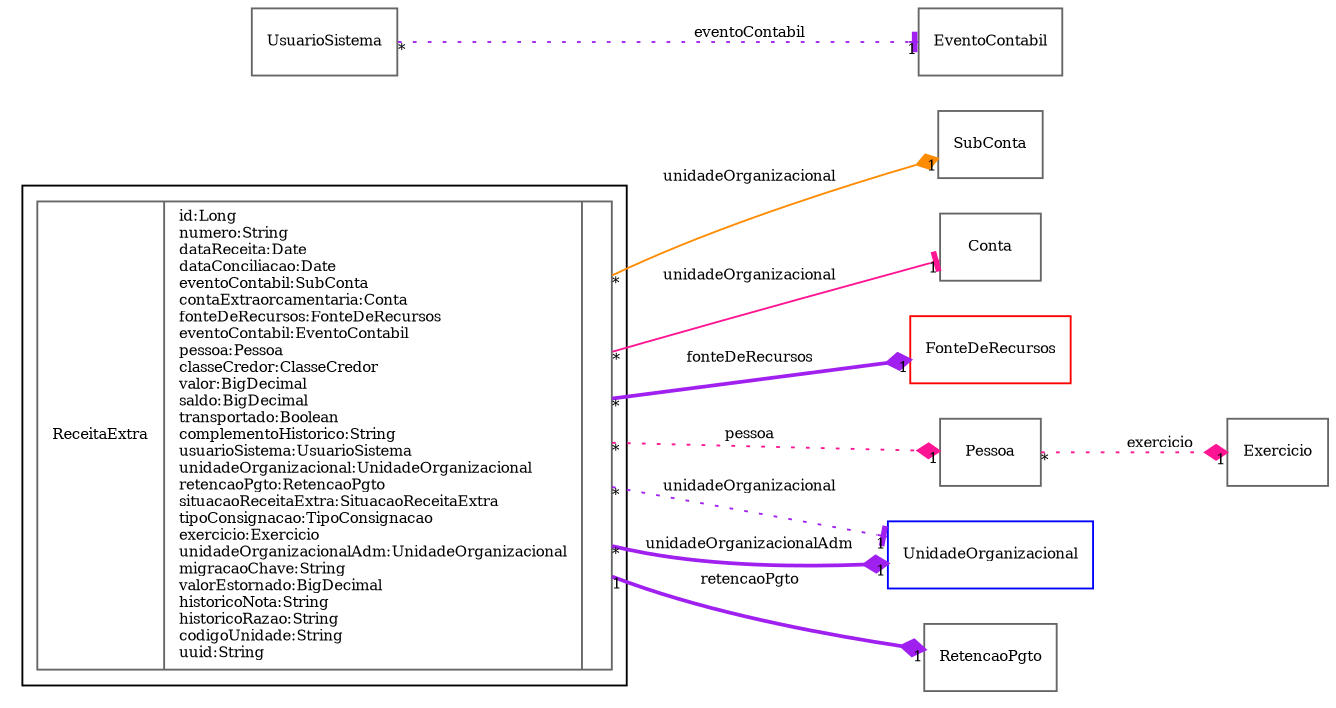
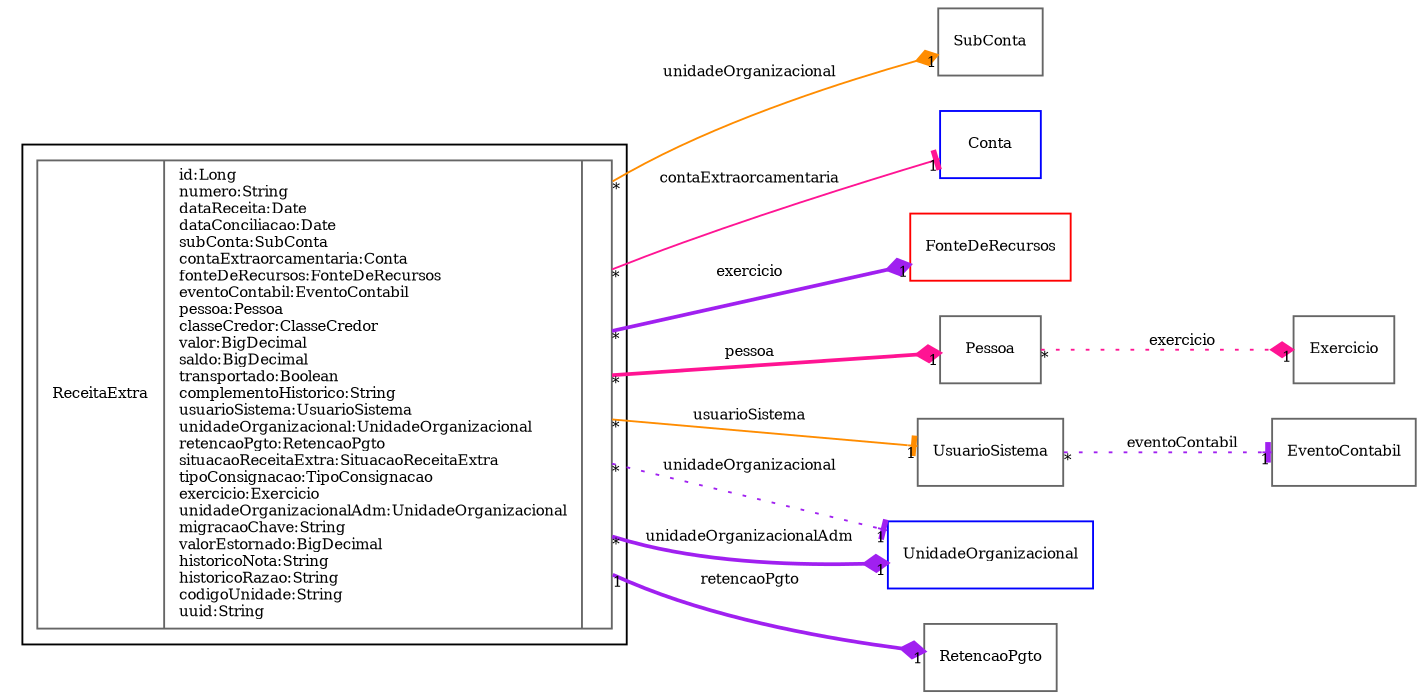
node "Conta": color gray40 -> blue
edge "ReceitaExtra" -> "Conta": label "unidadeOrganizacional" -> "contaExtraorcamentaria"
node "ReceitaExtra": text "eventoContabil:SubConta" -> "subConta:SubConta"
edge "ReceitaExtra" -> "FonteDeRecursos": label "fonteDeRecursos" -> "exercicio"
edge "ReceitaExtra" -> "UsuarioSistema": added, label "usuarioSistema"
edge "ReceitaExtra" -> "Pessoa": style dotted -> bold
